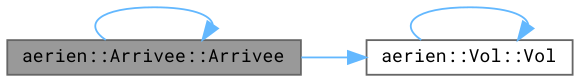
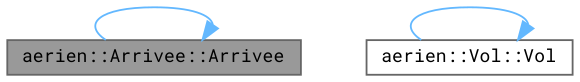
edge "aerien::Arrivee::Arrivee" -> "aerien::Vol::Vol": removed
